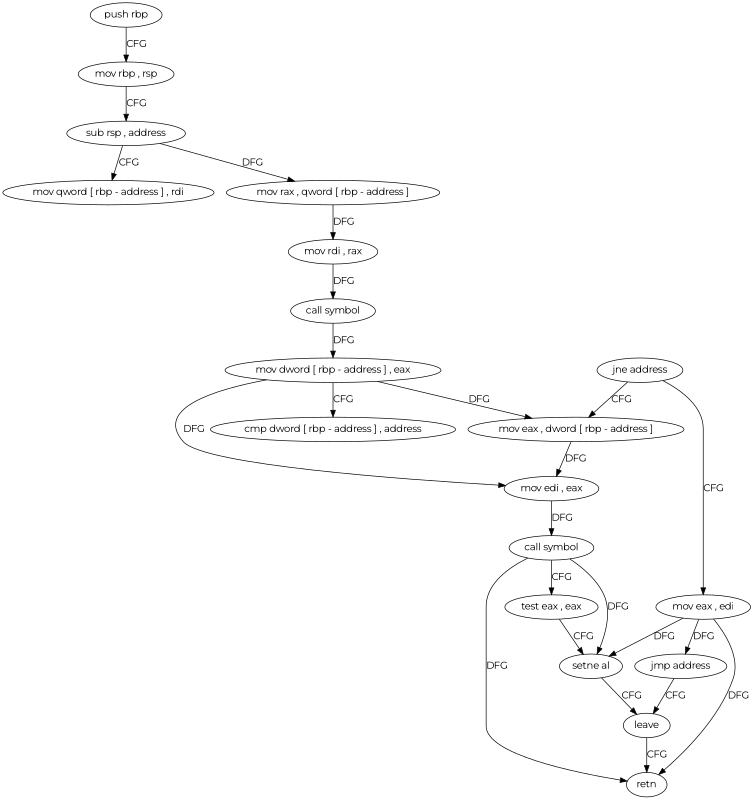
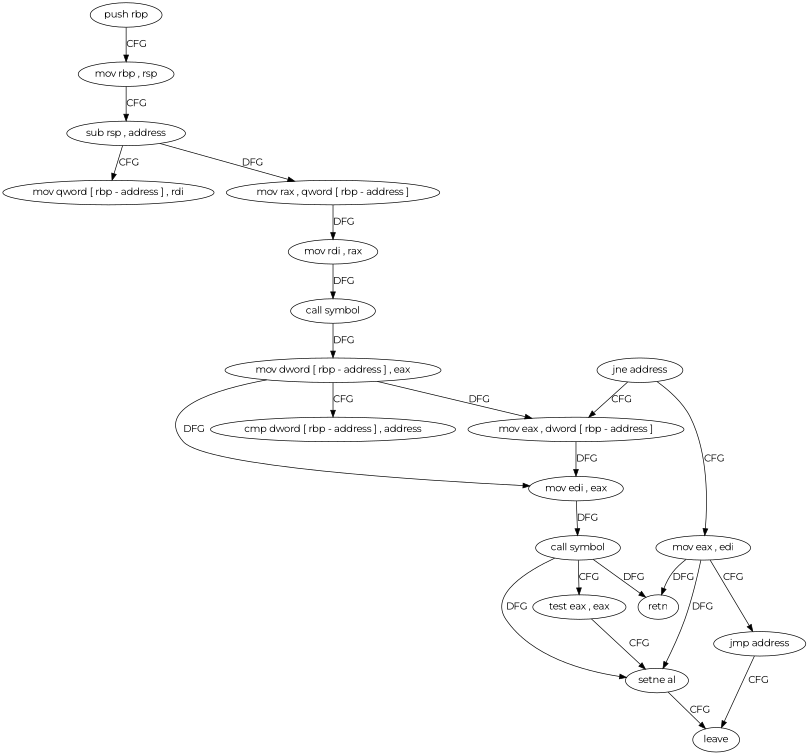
edge "mov eax , edi" -> "jmp address": label "DFG" -> "CFG"
edge "leave" -> "retn": removed, label "CFG"
